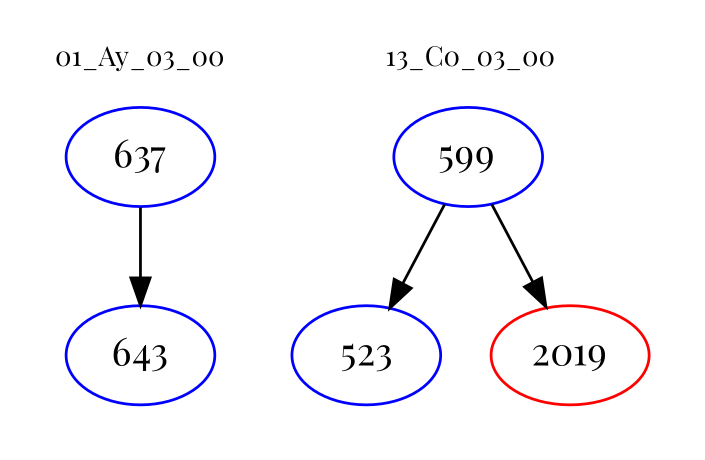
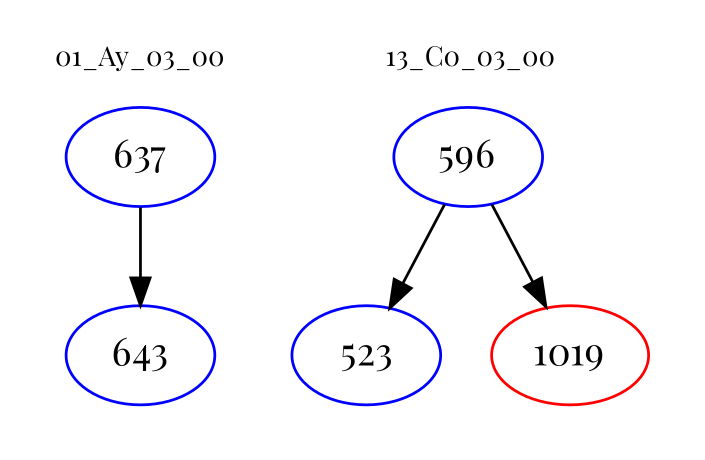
node "599": label "599" -> "596"
node "2019": label "2019" -> "1019"
